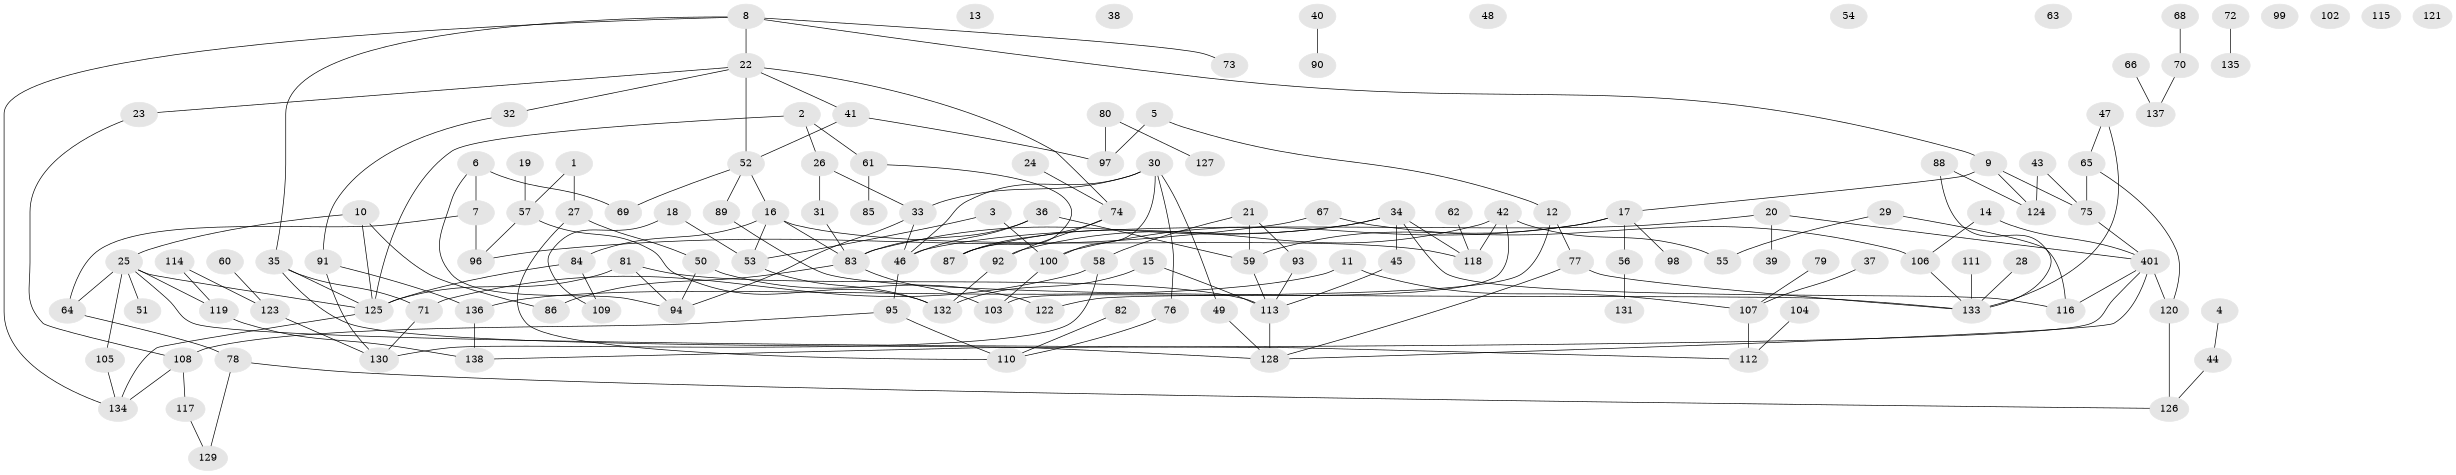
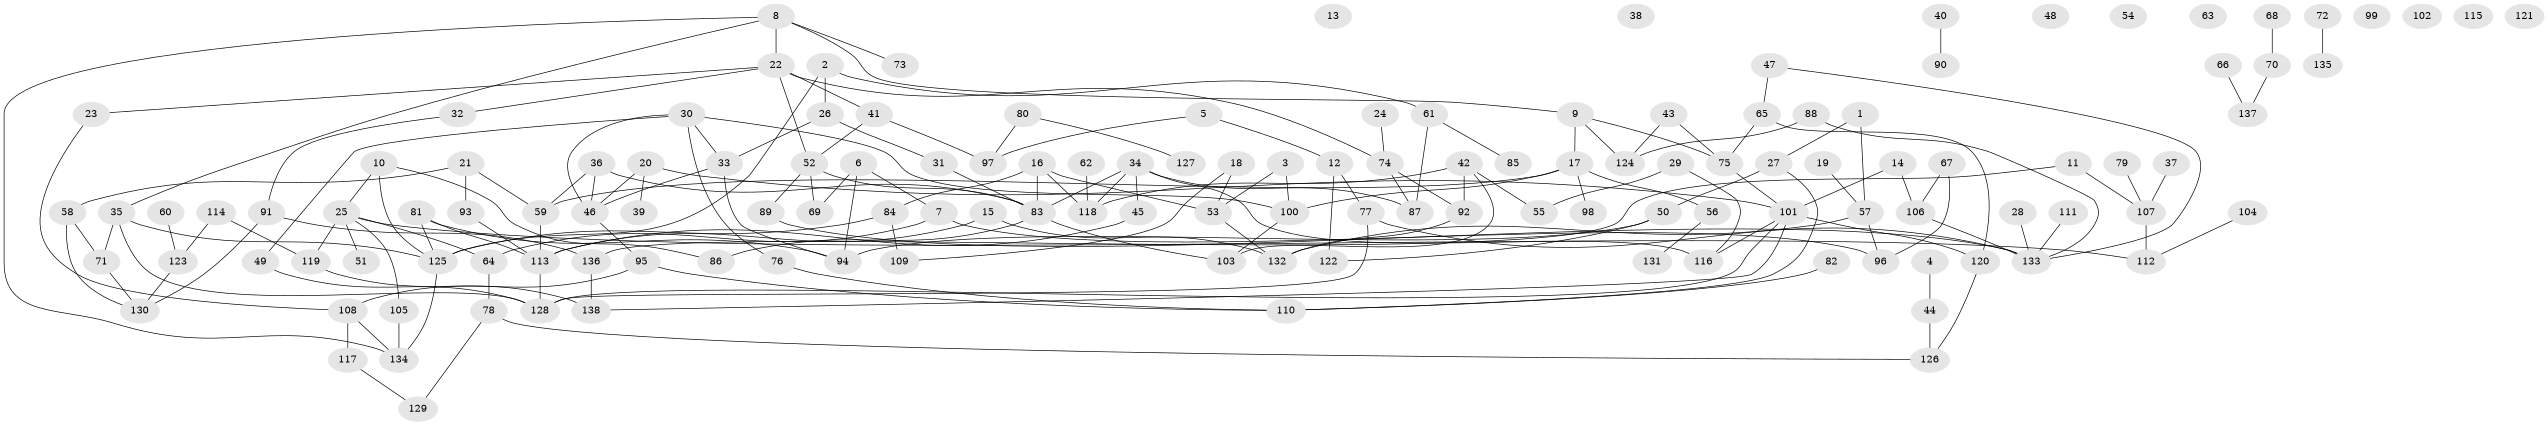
edge "52" -- "16": now "52" -- "83"
node "401": label "401" -> "101"
edge "25" -- "125": removed
